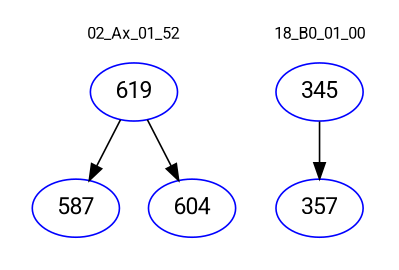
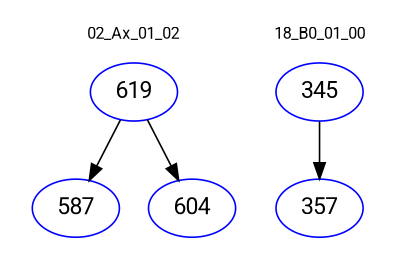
cluster "02_Ax_01_52": label "02_Ax_01_52" -> "02_Ax_01_02"
